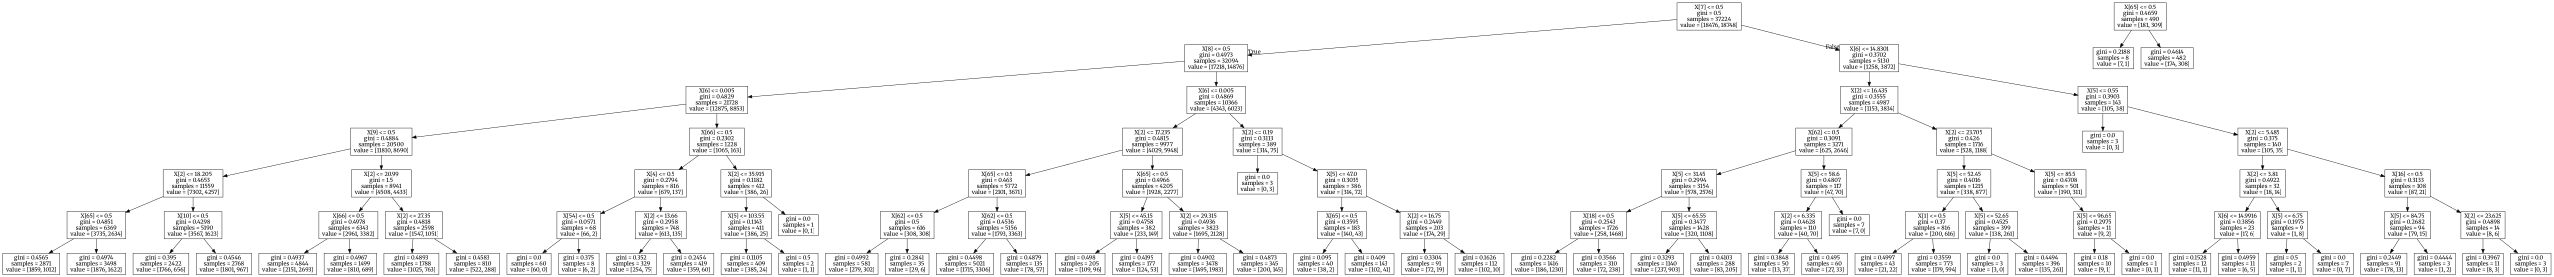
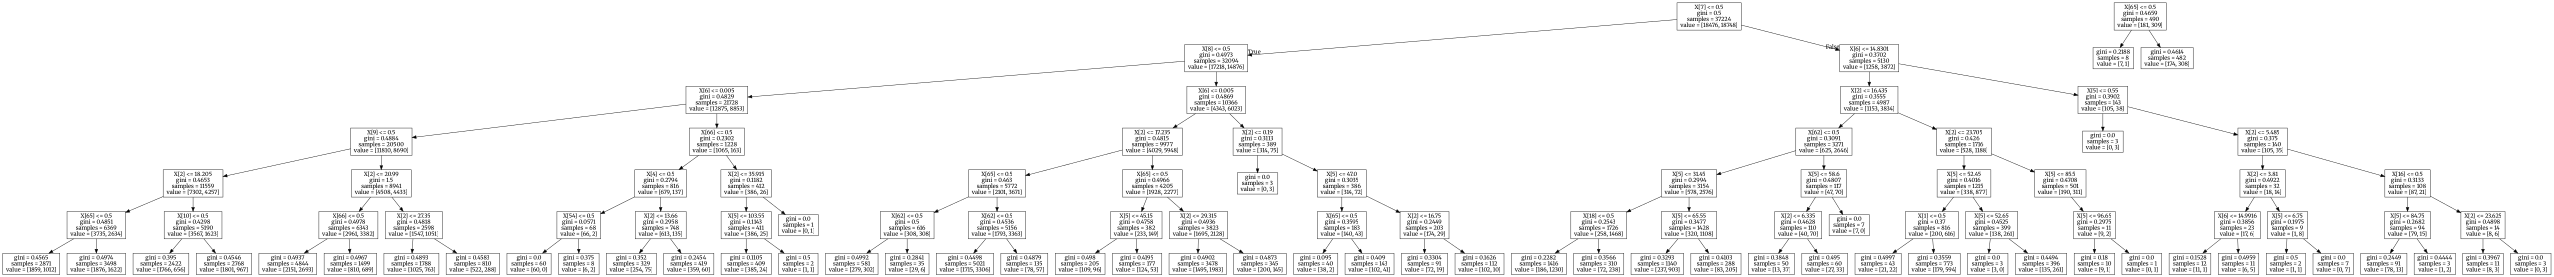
node "X[5] <= 0.55 gini = 0.3903 samples = 143 value = [105, 38]": label "X[5] <= 0.55 gini = 0.3903 samples = 143 value = [105, 38]" -> "X[5] <= 0.55 gini = 0.3902 samples = 143 value = [105, 38]"
